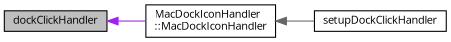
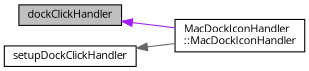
edge "setupDockClickHandler" -> "MacDockIconHandler ::MacDockIconHandler": reversed
